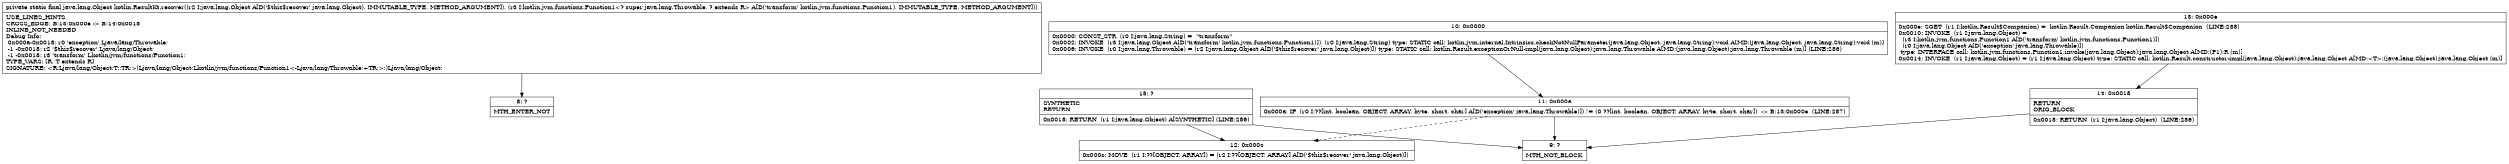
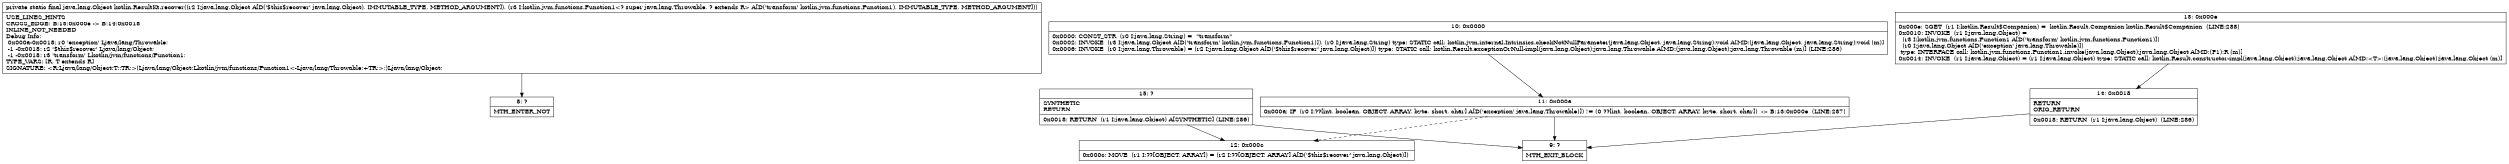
node "14: 0x0018": text "ORIG_BLOCK" -> "ORIG_RETURN"
node "9: ?": text "MTH_NOT_BLOCK" -> "MTH_EXIT_BLOCK"
